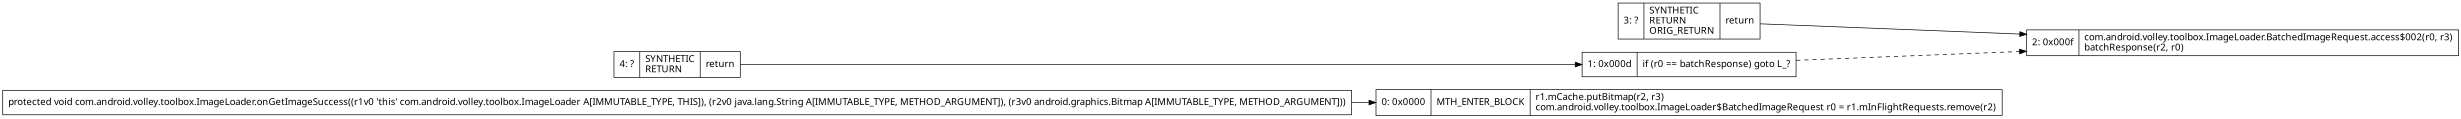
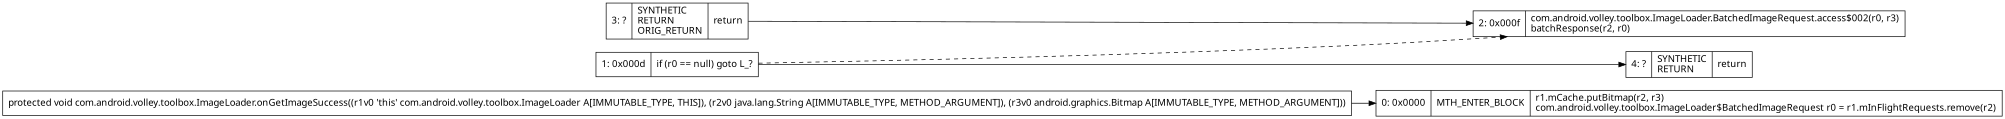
node "1: 0x000d": text "if (r0 == batchResponse) goto L_?" -> "if (r0 == null) goto L_?"
edge "4: ?" -> "1: 0x000d": reversed
